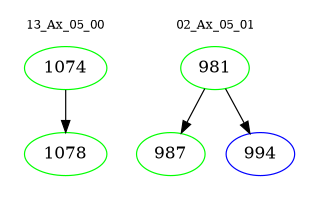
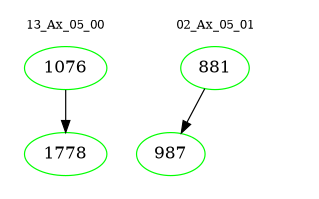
node "1074": label "1074" -> "1076"
node "981": label "981" -> "881"
node "1078": label "1078" -> "1778"
node "994": removed
